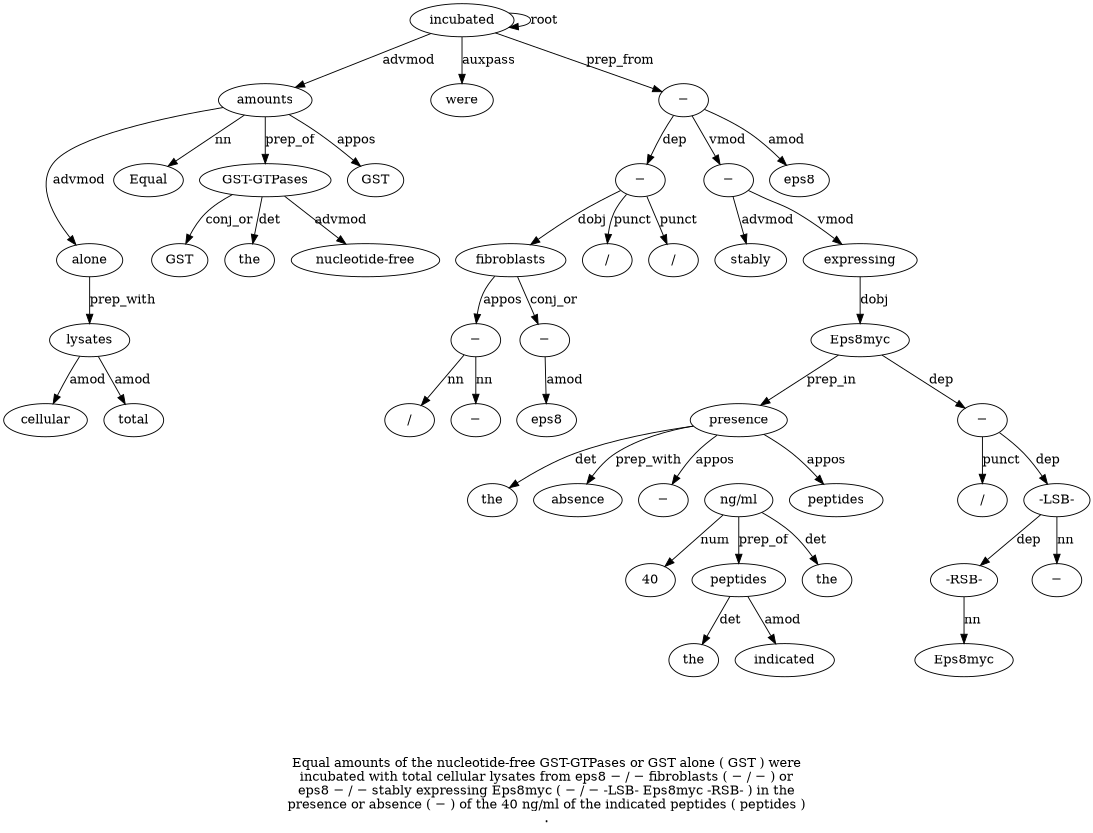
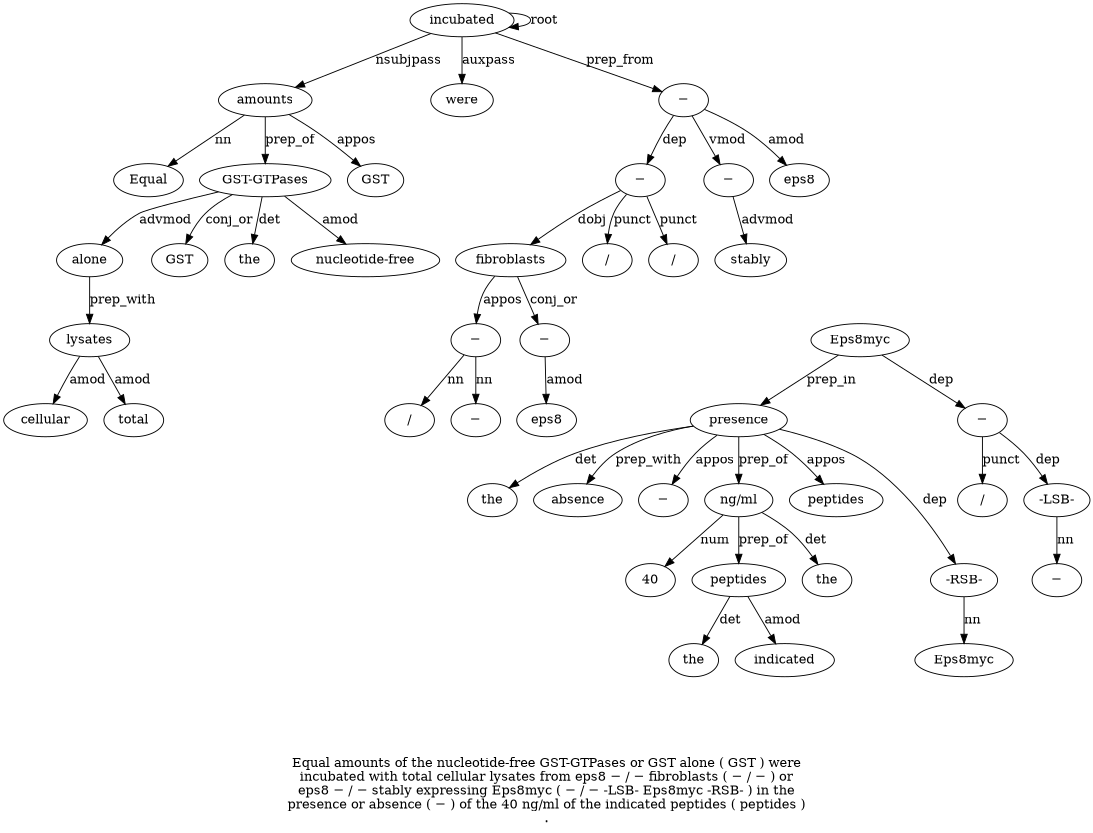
edge "incubated" -> "amounts": label "advmod" -> "nsubjpass"
edge "amounts" -> "alone": now "GST-GTPases" -> "alone"
edge "GST-GTPases" -> "nucleotide-free": label "advmod" -> "amod"
node "expressing": removed
edge "presence" -> "ng/ml": added, label "prep_of"
edge "-LSB-" -> "-RSB-": now "presence" -> "-RSB-"
